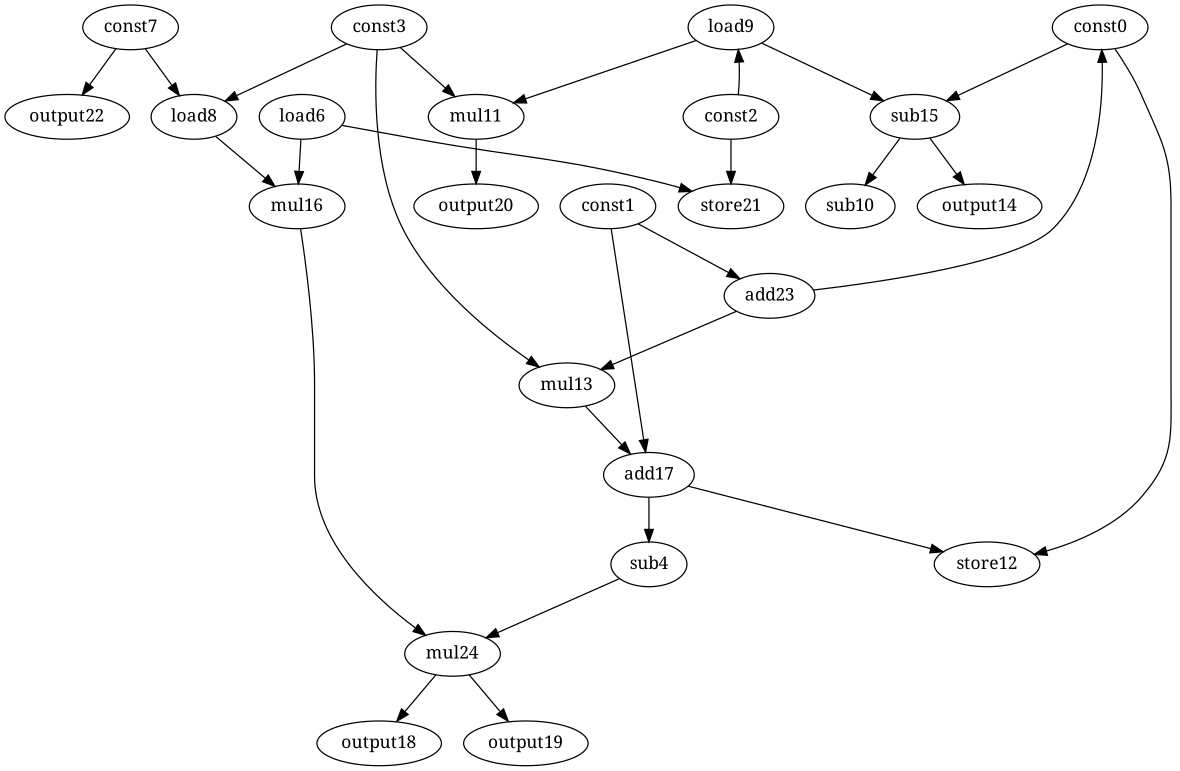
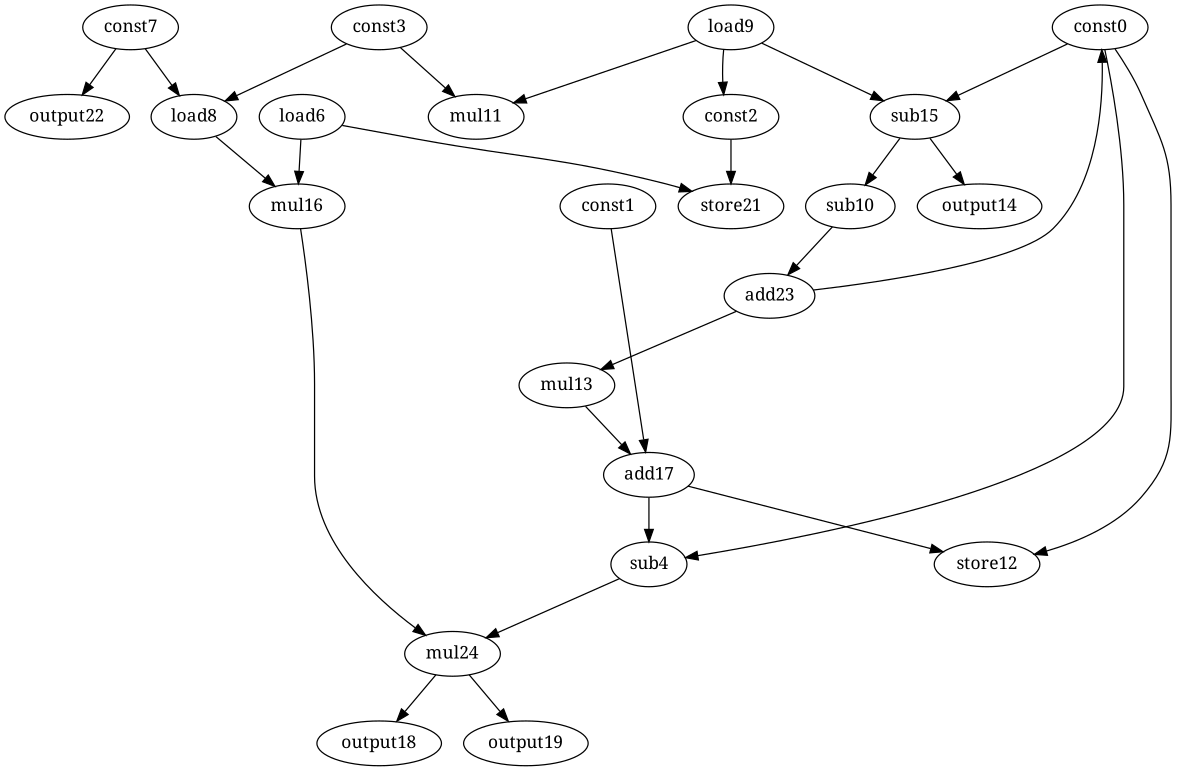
edge "const2" -> "load9": reversed
node "output20": removed
edge "const3" -> "mul13": removed
edge "const1" -> "add23": now "sub10" -> "add23"
edge "const0" -> "sub4": added
